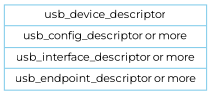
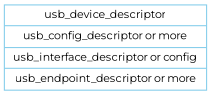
node "usb_device_descriptor": text "usb_interface_descriptor or more" -> "usb_interface_descriptor or config"
